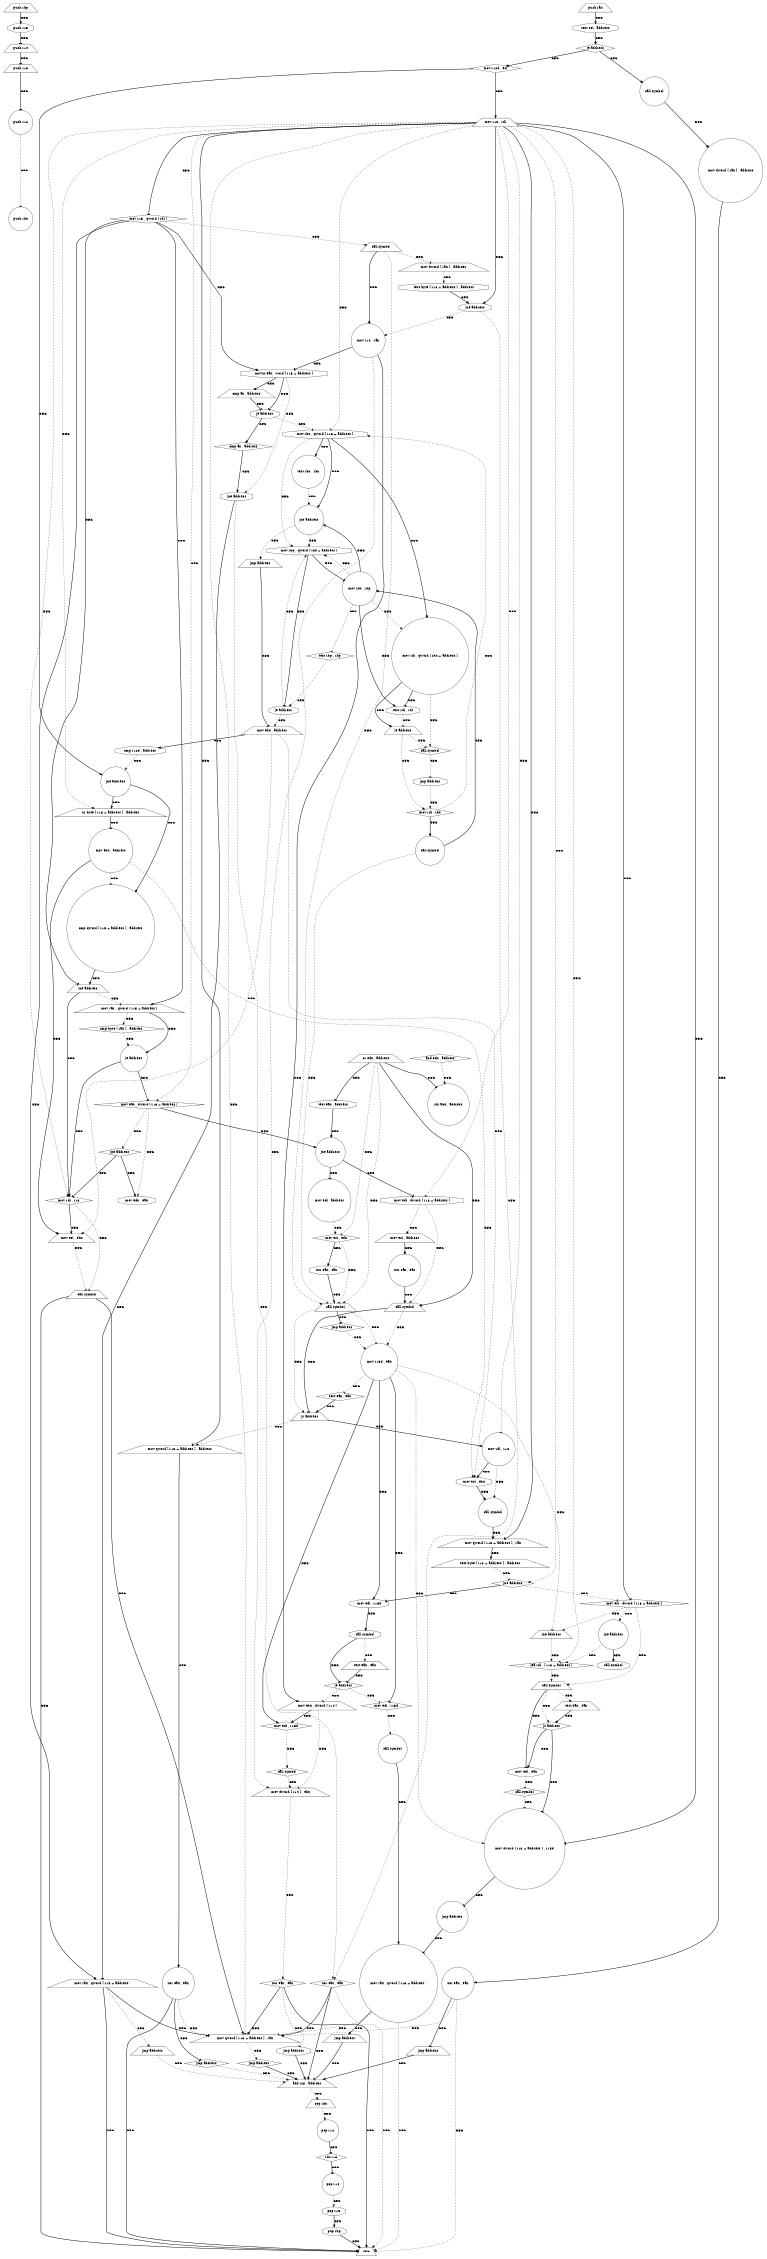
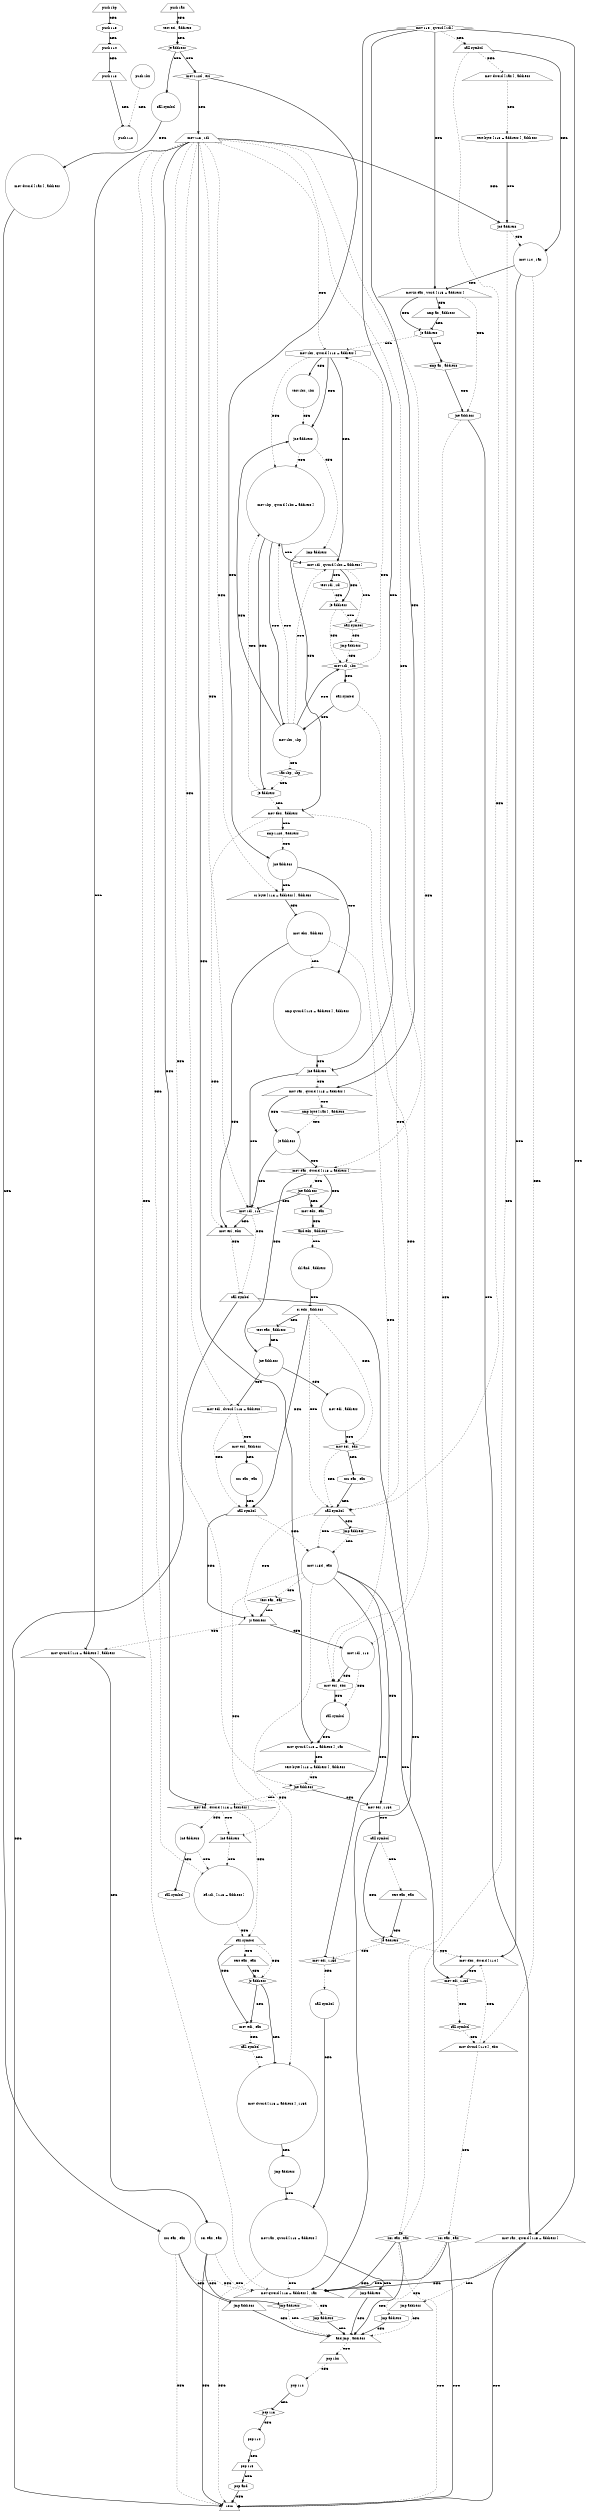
edge "push rbp" -> "push r15": arrowhead normal -> tee
edge "mov r13 , rdi" -> "mov r15 , qword [ rdi ]": removed, label "CFG"
edge "push r12" -> "push rbx": reversed
node "movzx eax , word [ r15 + address ]": shape octagon -> trapezium
node "mov rbp , qword [ rbx + address ]": shape octagon -> circle
edge "mov rbp , qword [ rbx + address ]" -> "mov rdi , qword [ rbx + address ]": added, label "CFG"
node "test rbp , rbp": label "test rbp , rbp" -> "rax rbp , rbp"
node "mov rdi , qword [ rbx + address ]": shape circle -> octagon
edge "mov rbx , rbp" -> "test rdi , rdi": now "mov rbx , rbp" -> "mov rdi , rbx"
edge "mov r13 , rdi" -> "mov dword [ r13 + address ] , r15d": removed, label "DFG"
edge "or edx , address" -> "shl and , address": reversed
edge "mov eax , dword [ r13 + address ]" -> "mov edx , eax": style dashed -> bold
edge "mov edx , eax" -> "and edx , address": added, label "DFG"
edge "mov edi , address" -> "mov esi , edx": style dashed -> bold
node "lea rdi , [ r13 + address ]": shape diamond -> circle
edge "mov ebx , dword [ r14 ]" -> "mov dword [ r14 ] , ebx": reversed
node "add rsp , address": label "add rsp , address" -> "add jmp , address"
node "rbx r13": label "rbx r13" -> "pop r13"
edge "pop r14" -> "pop r15": style dashed -> bold
node "pop r15": shape octagon -> trapezium
node "pop rbp": label "pop rbp" -> "pop and"
